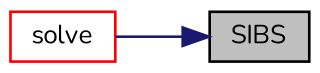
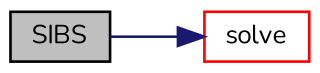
edge "solve" -> "SIBS": reversed
